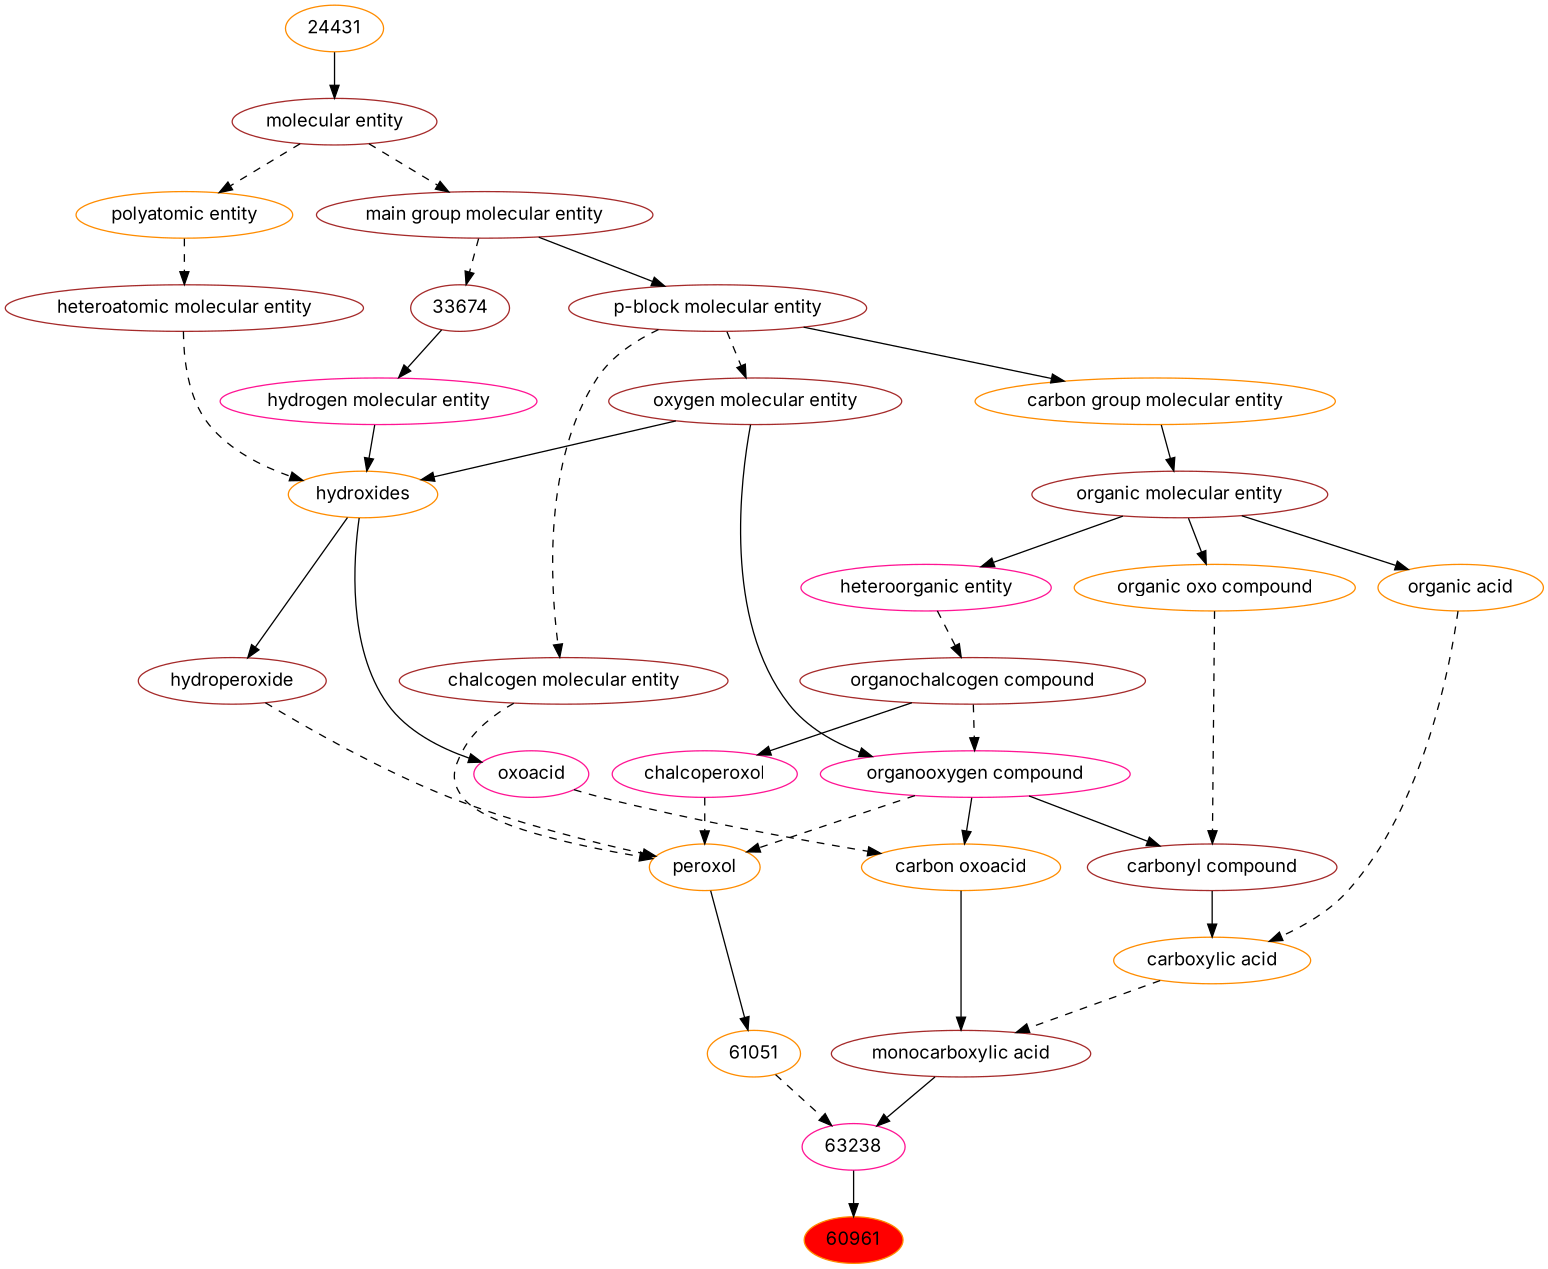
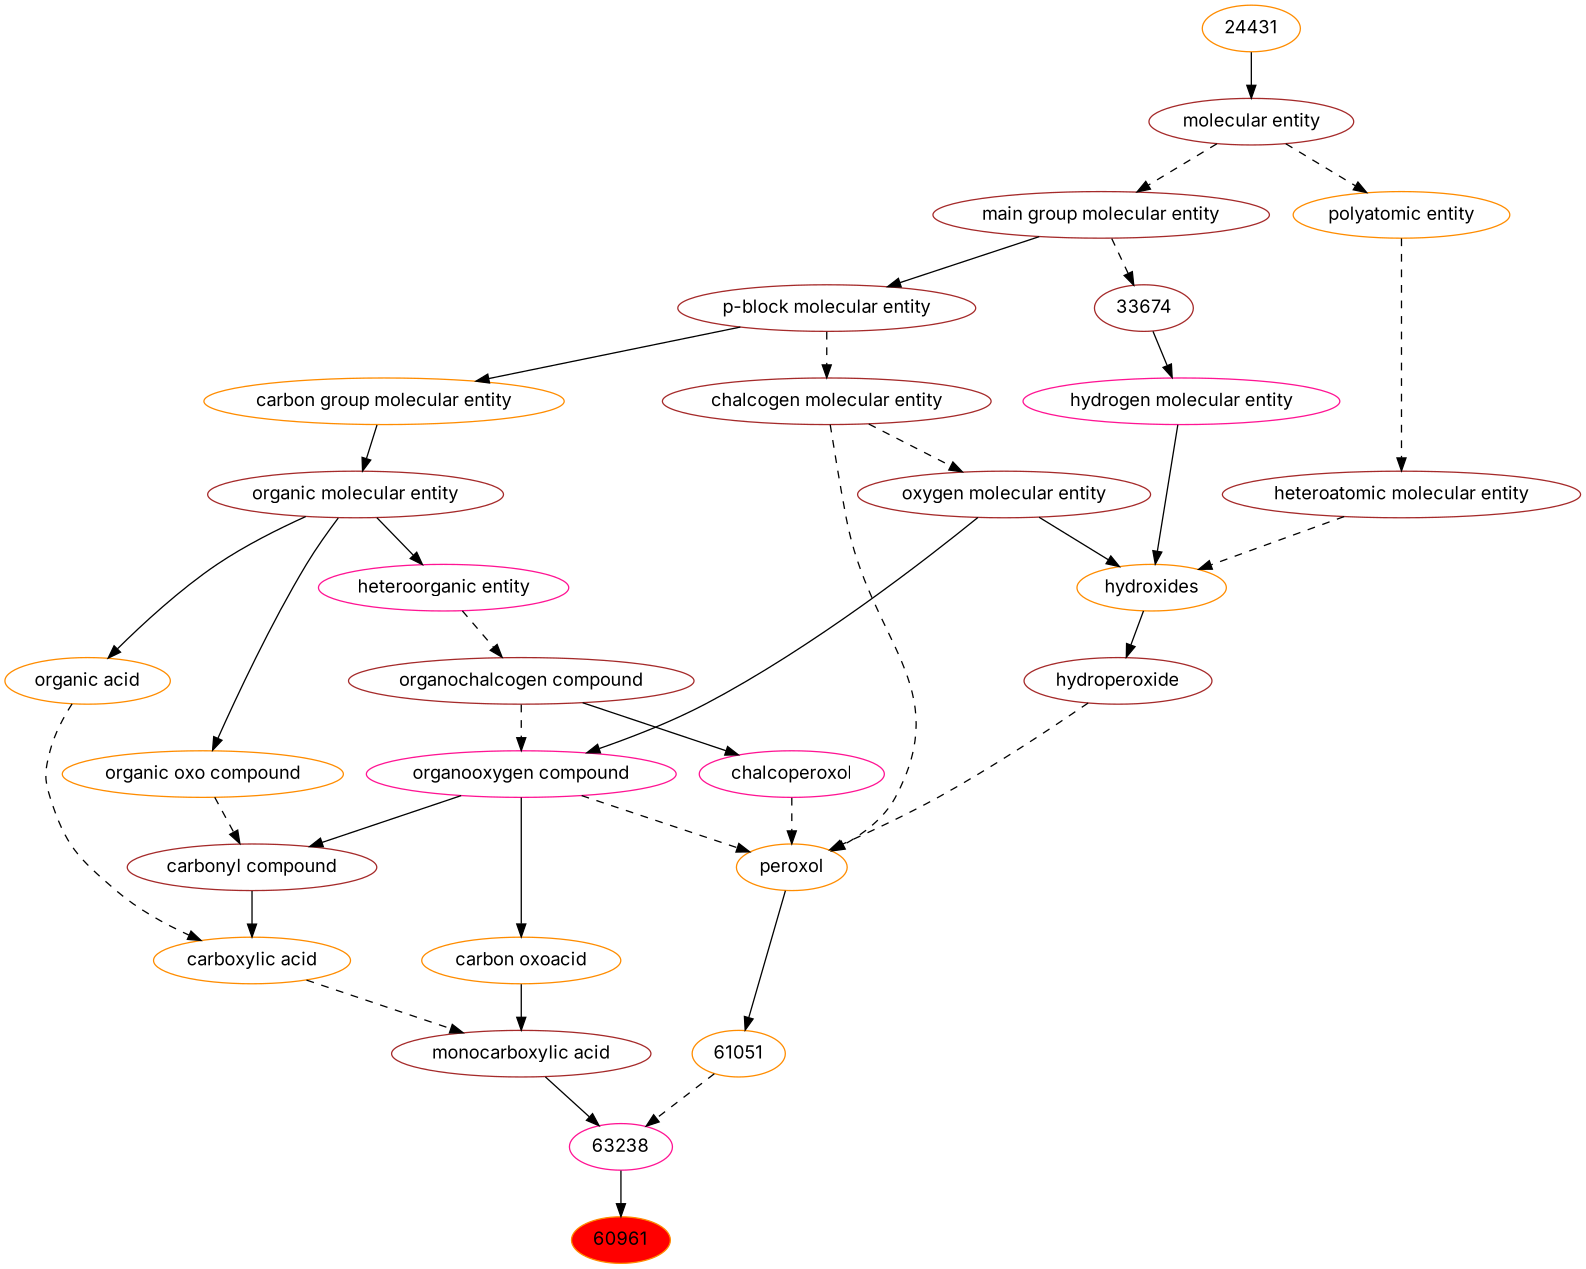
edge "p-block molecular entity" -> "oxygen molecular entity": now "chalcogen molecular entity" -> "oxygen molecular entity"
node "oxoacid": removed
